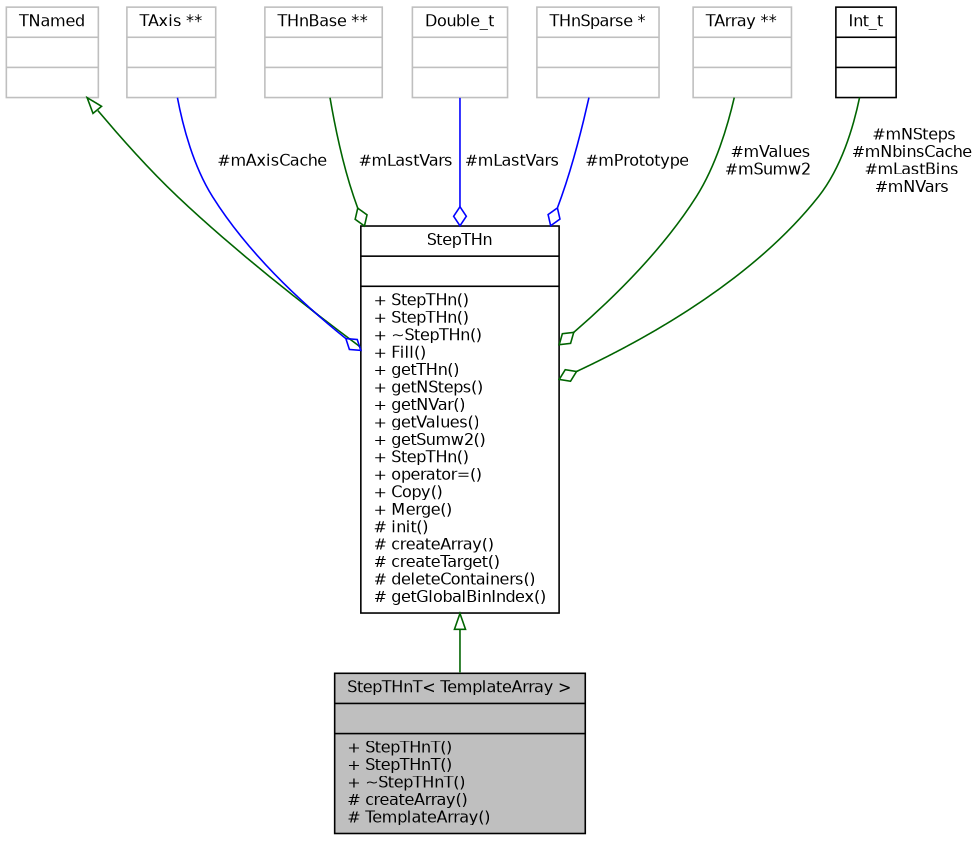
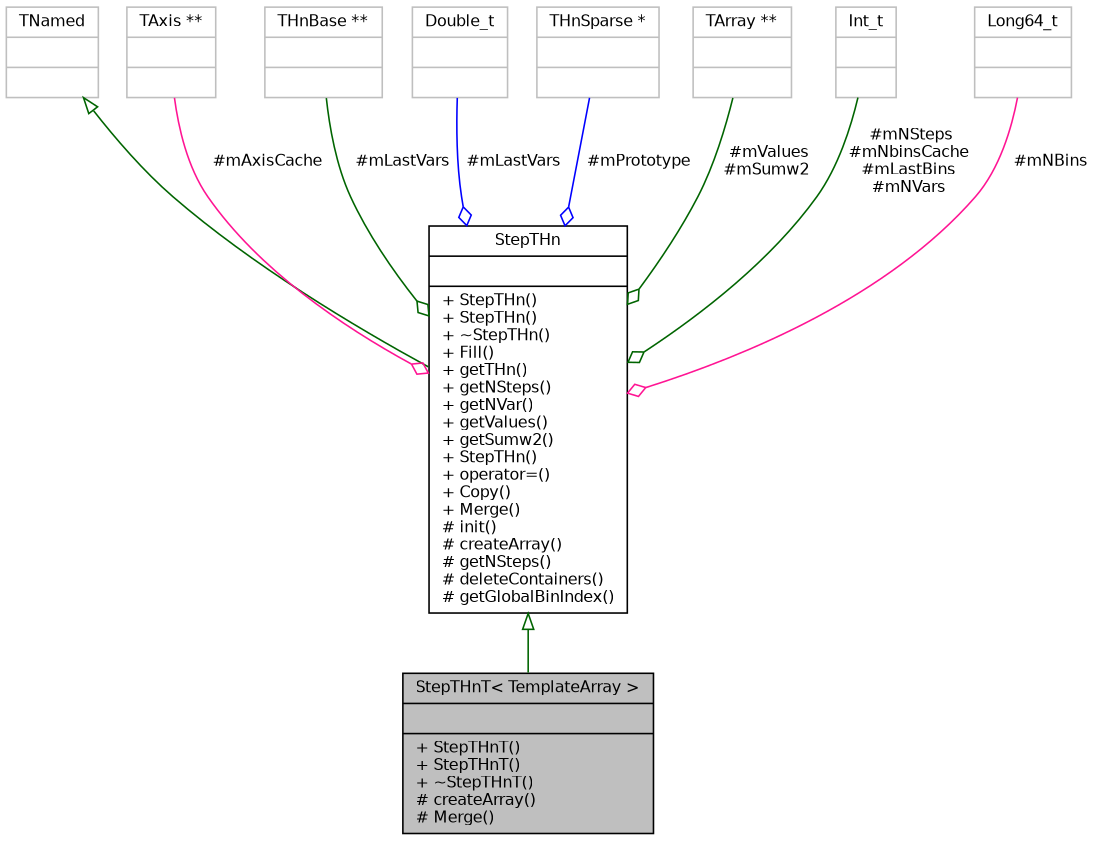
node "Int_t": color black -> grey75
node "Long64_t": added
edge "TAxis **" -> "StepTHn": color blue -> deeppink
node "StepTHn": text "# createTarget()" -> "# getNSteps()"
node "StepTHnT< TemplateArray >": text "# TemplateArray()" -> "# Merge()"
